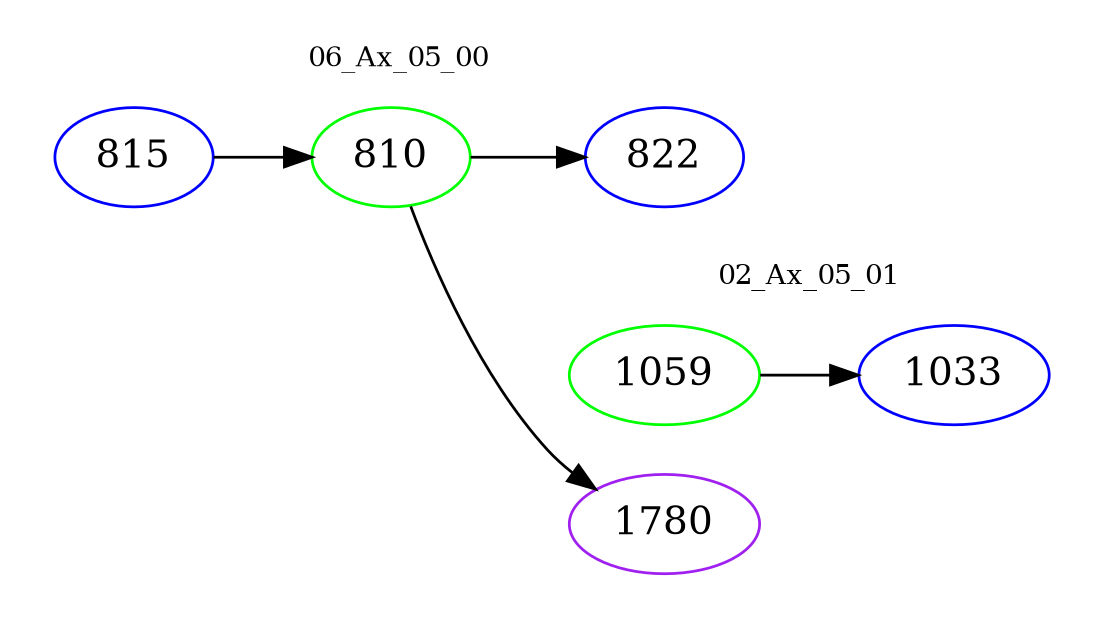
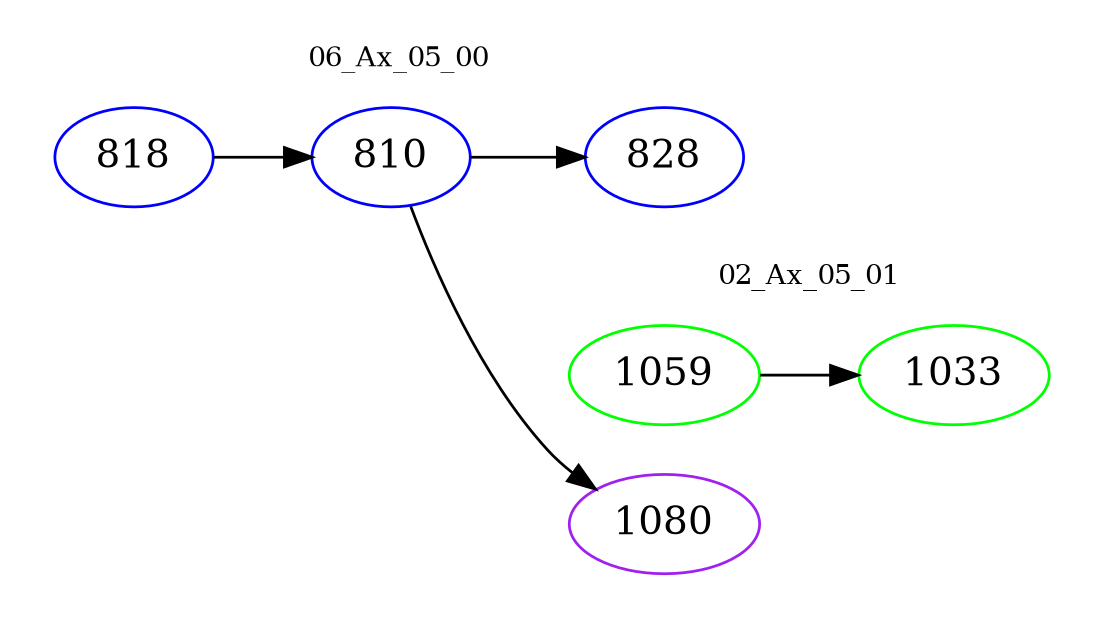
node "815": label "815" -> "818"
node "810": color green -> blue
node "822": label "822" -> "828"
node "1033": color blue -> green
node "1780": label "1780" -> "1080"
